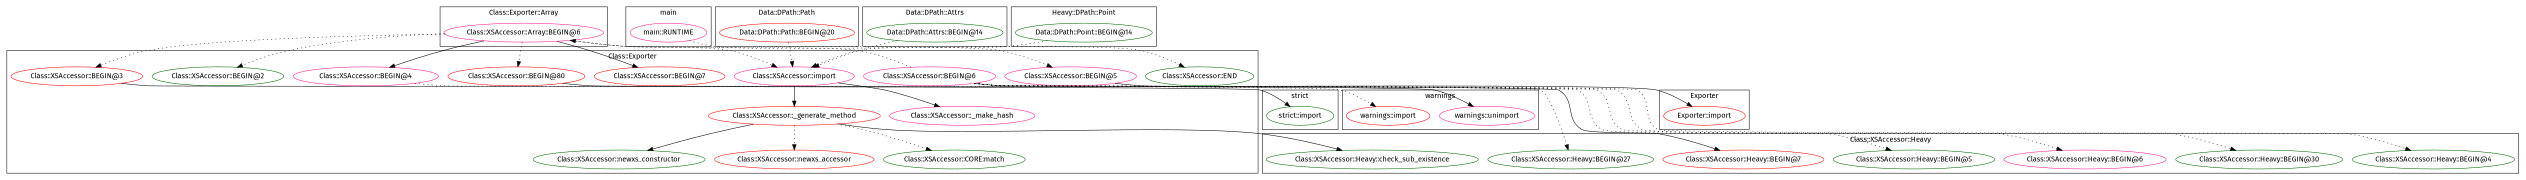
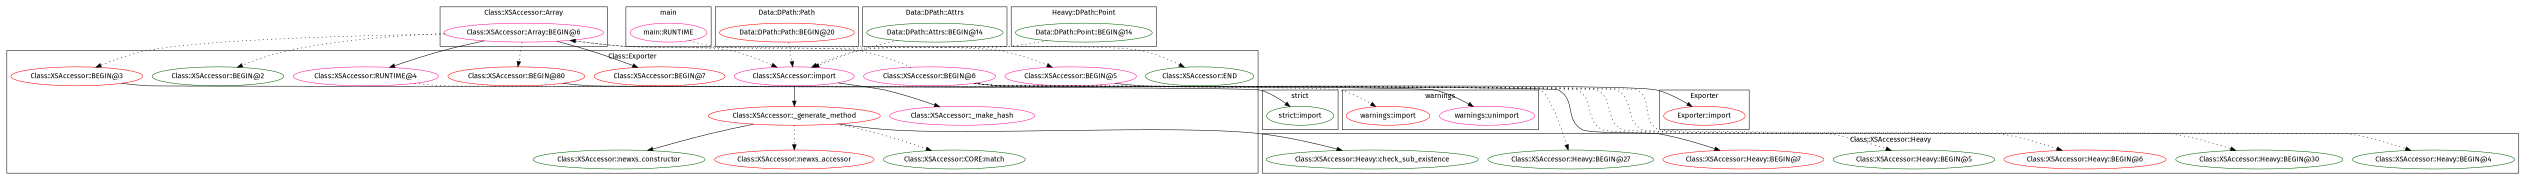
cluster "Class::Exporter::Array": label "Class::Exporter::Array" -> "Class::XSAccessor::Array"
node "Class::XSAccessor::BEGIN@4": label "Class::XSAccessor::BEGIN@4" -> "Class::XSAccessor::RUNTIME@4"
node "Class::XSAccessor::Heavy::BEGIN@6": color deeppink -> red
